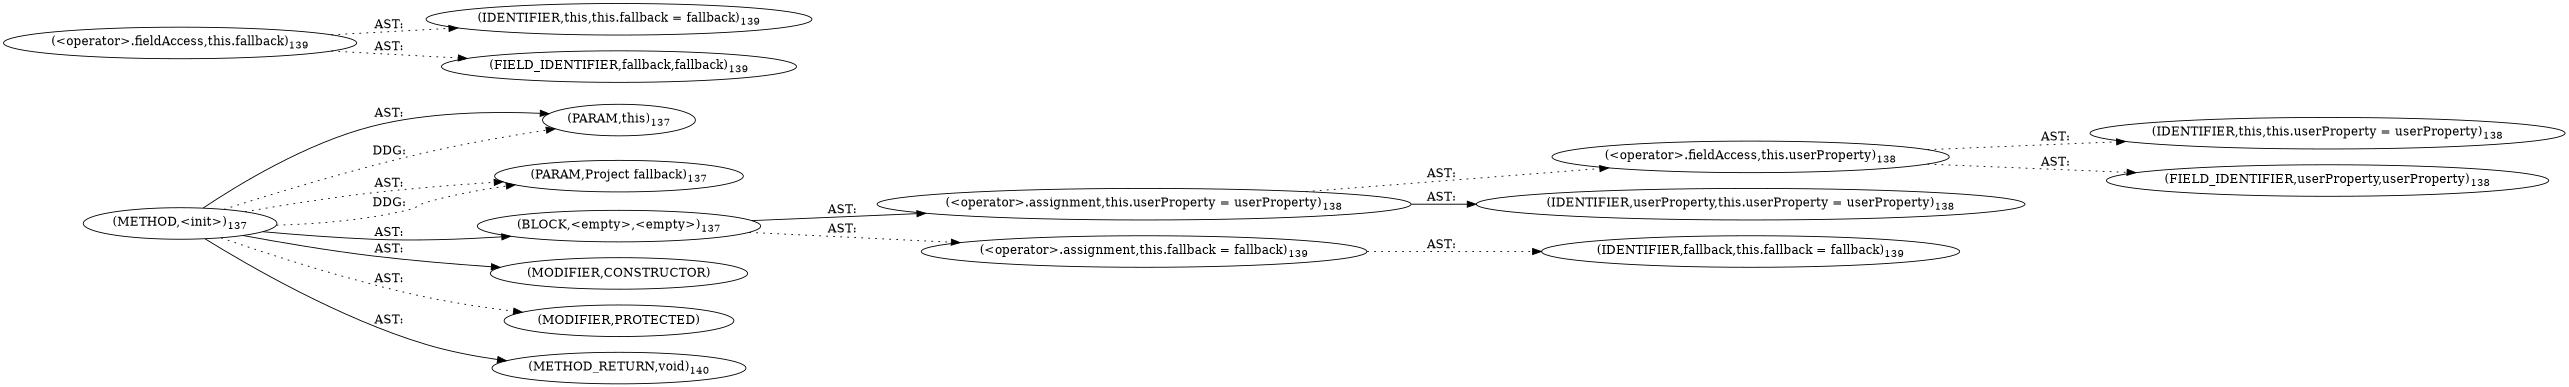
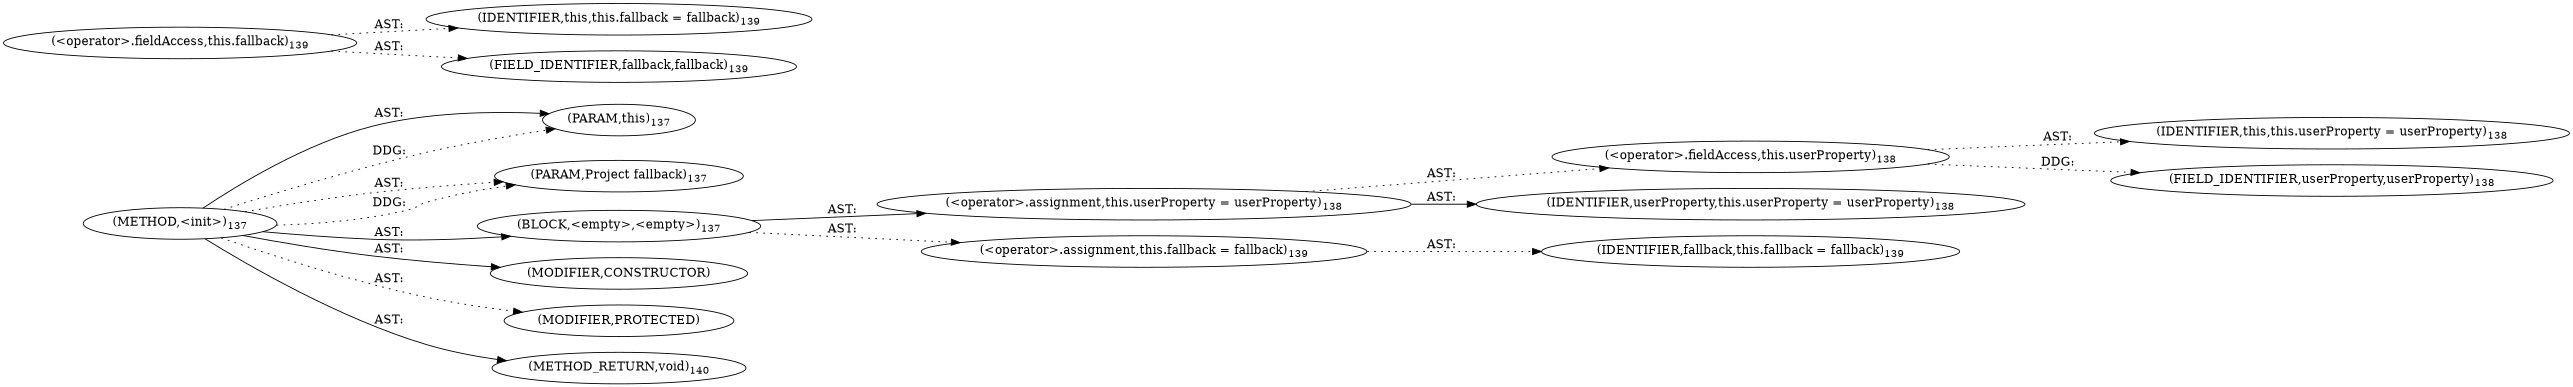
edge "(<operator>.fieldAccess,this.userProperty)" -> "(FIELD_IDENTIFIER,userProperty,userProperty)": label "AST: " -> "DDG: "
